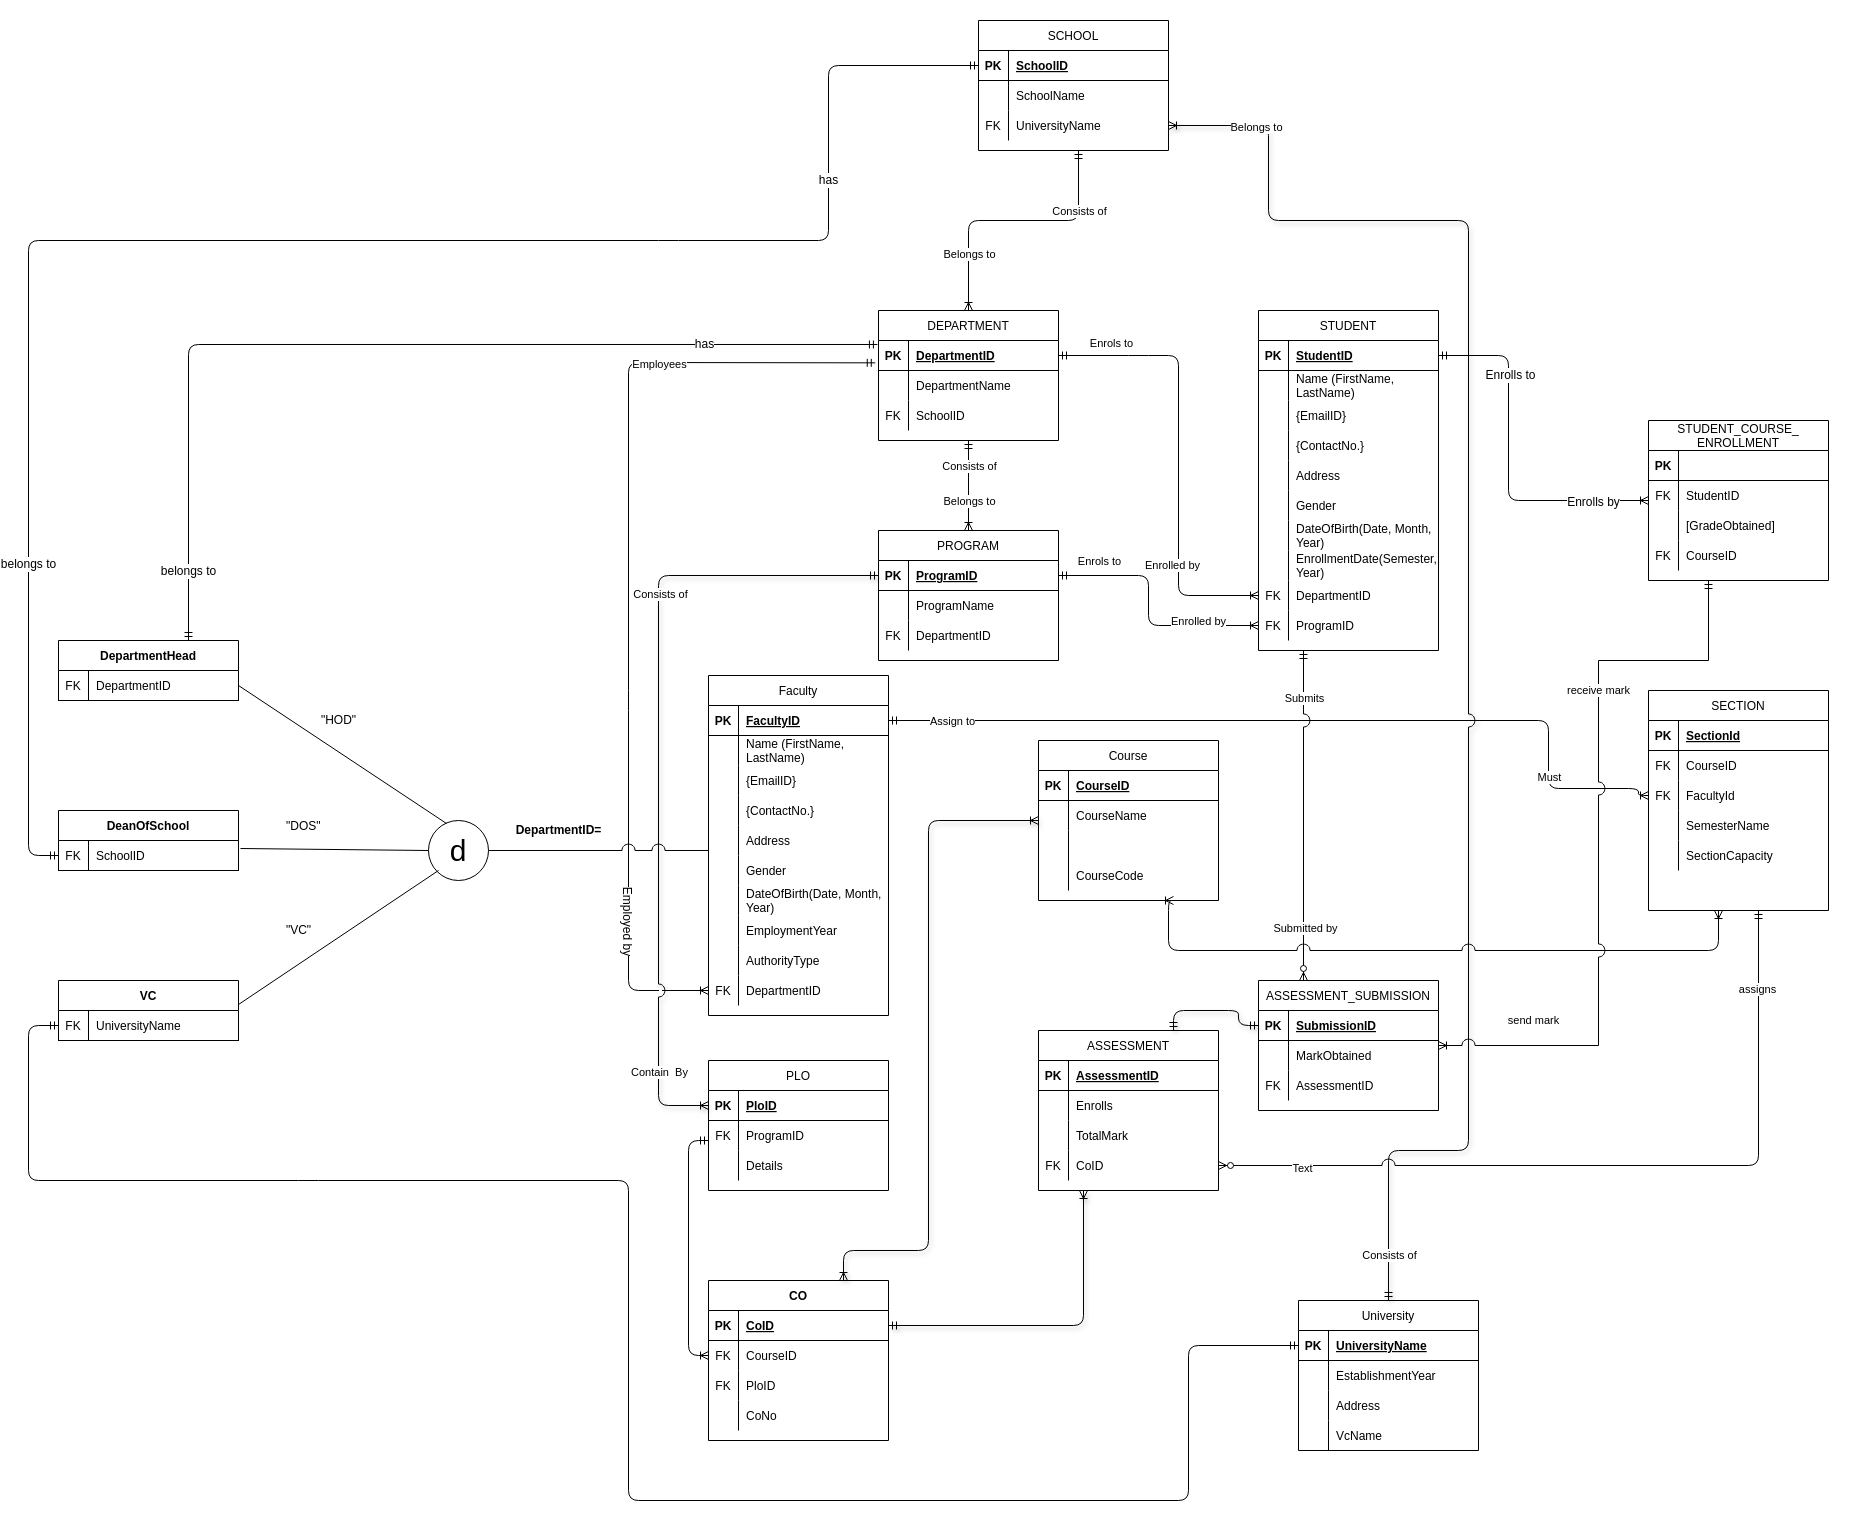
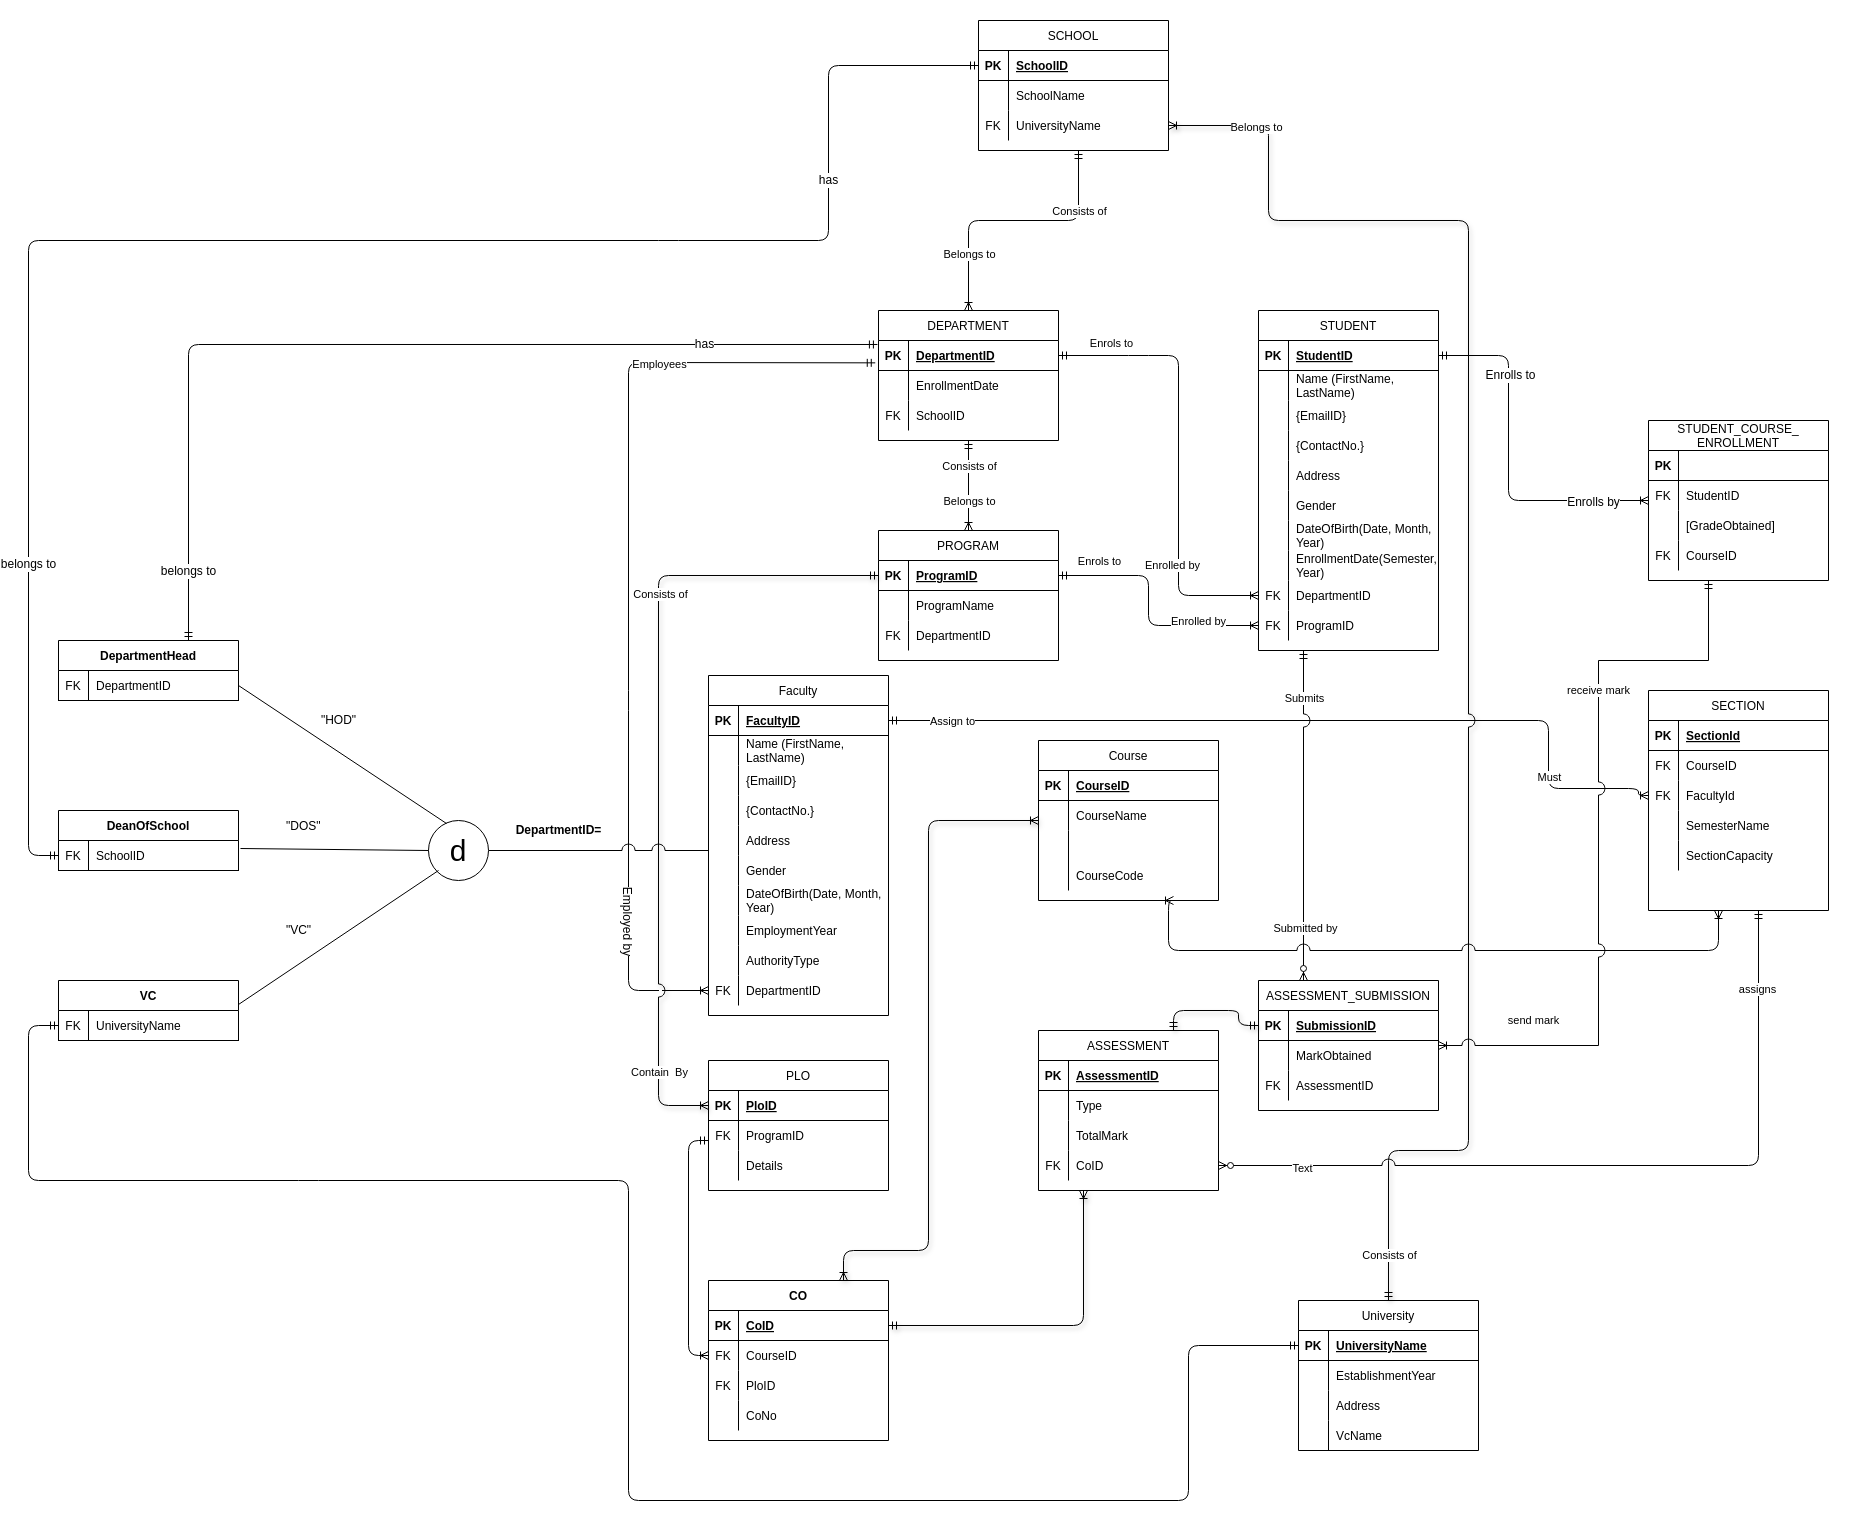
node "DepartmentName": label "DepartmentName" -> "EnrollmentDate"
node "Enrolls": label "Enrolls" -> "Type"
